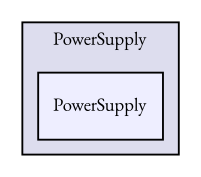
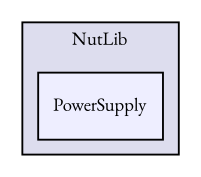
cluster "PowerSupply": label "PowerSupply" -> "NutLib"
